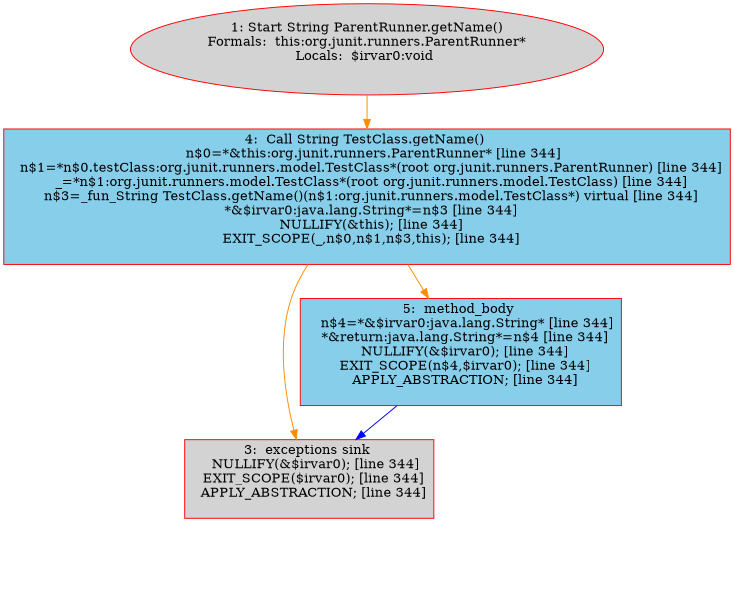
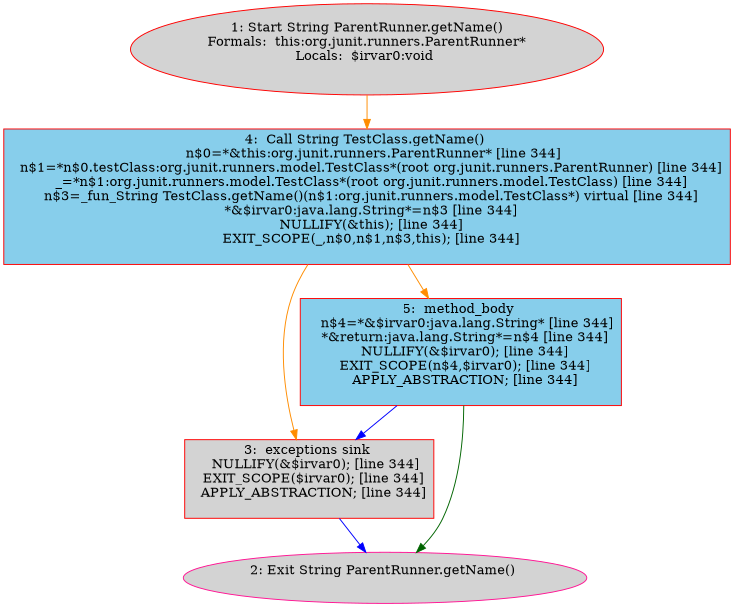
node "2: Exit String ParentRunner.getName()": added
